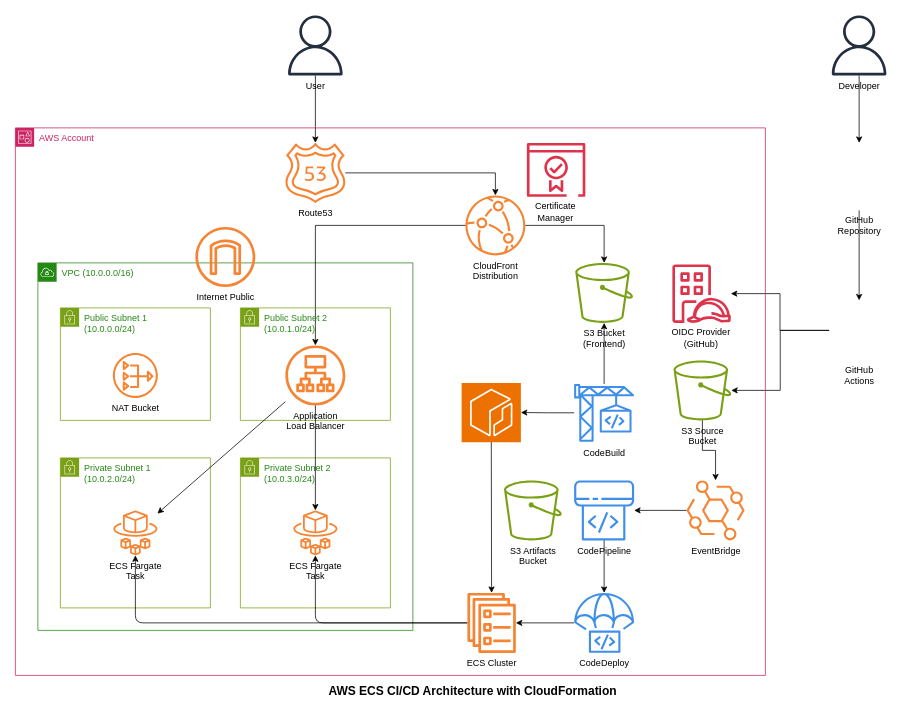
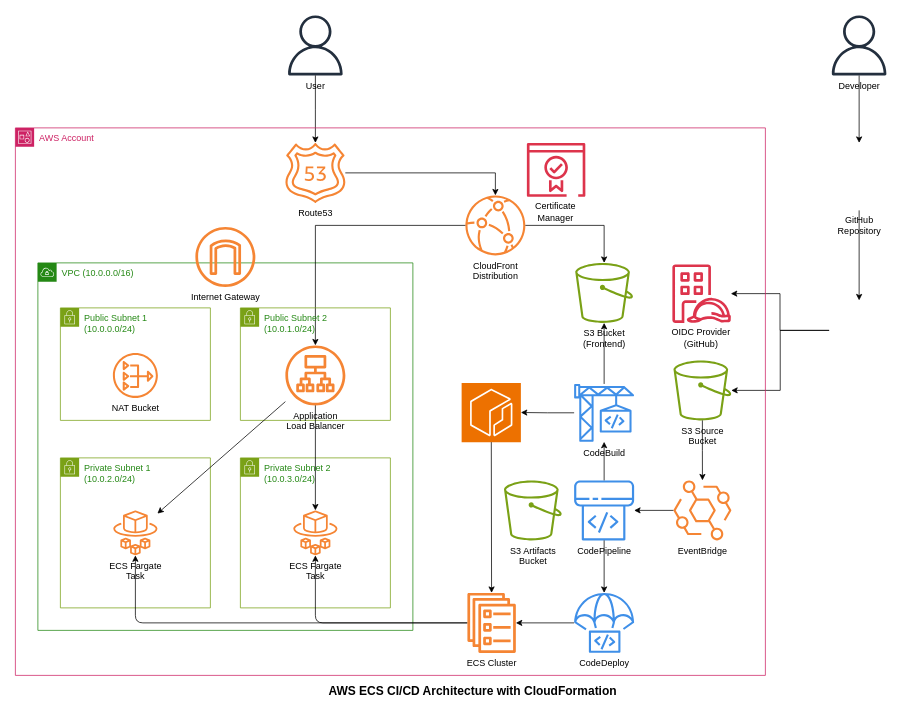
node "Internet Public": label "Internet Public" -> "Internet Gateway"
node "GitHub Actions": removed
edge "CodePipeline" -> "CodeBuild": added
node "EventBridge": size 86x60 -> 60x60
